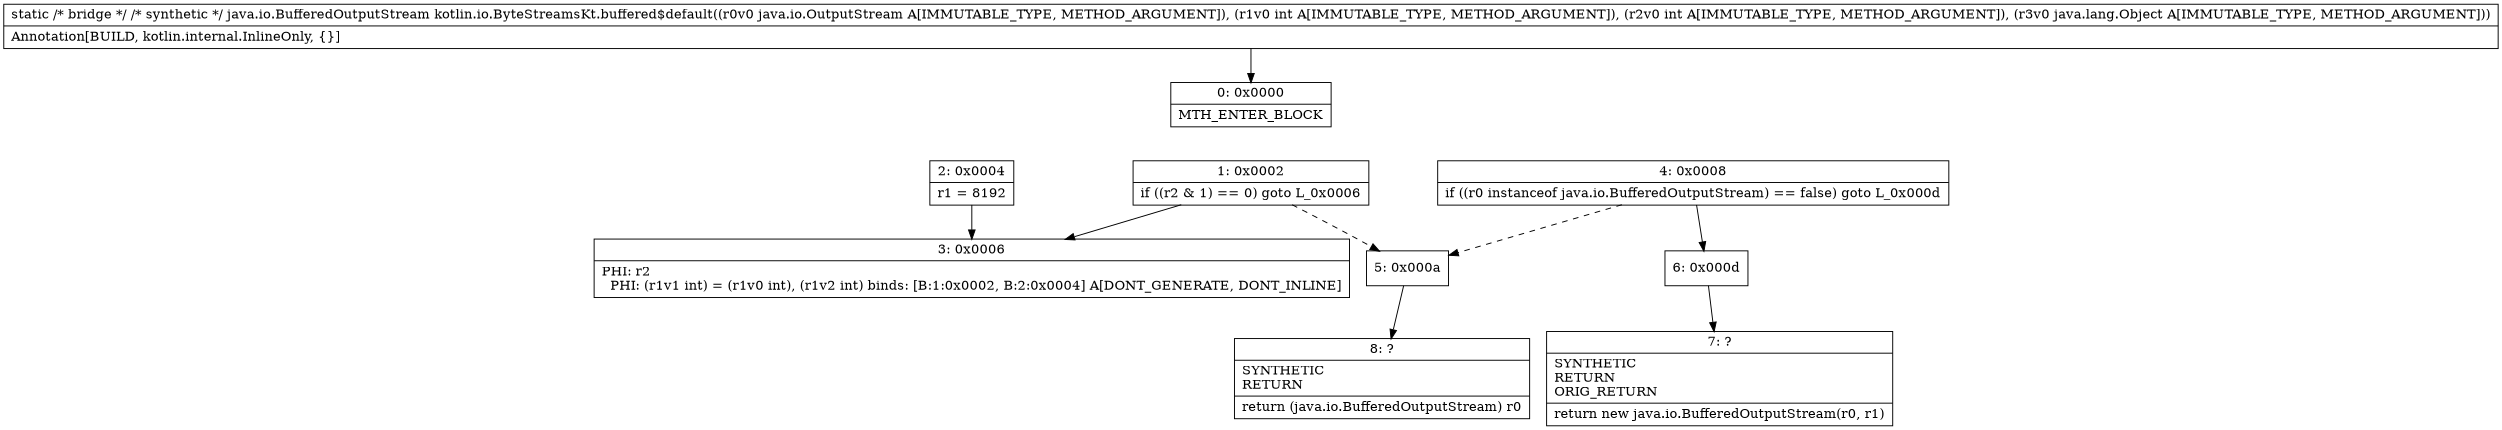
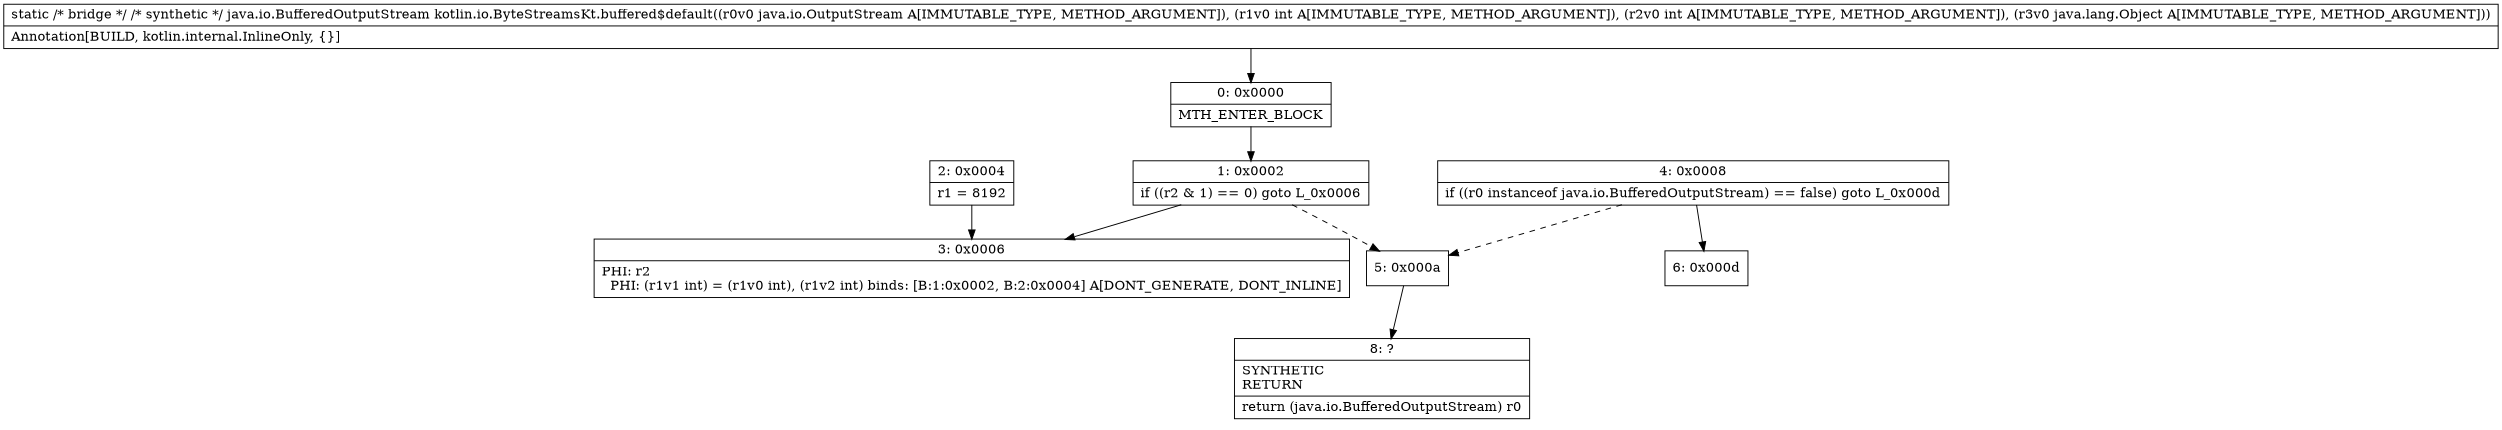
edge "0: 0x0000" -> "1: 0x0002": added
node "7: ?": removed
